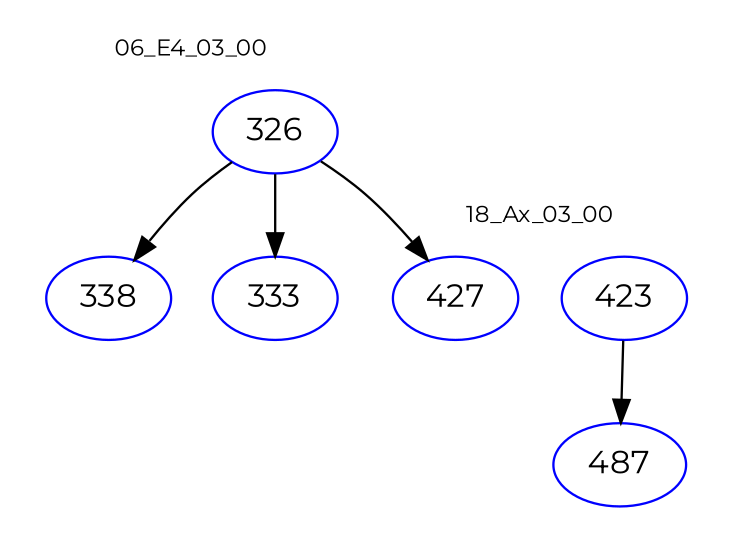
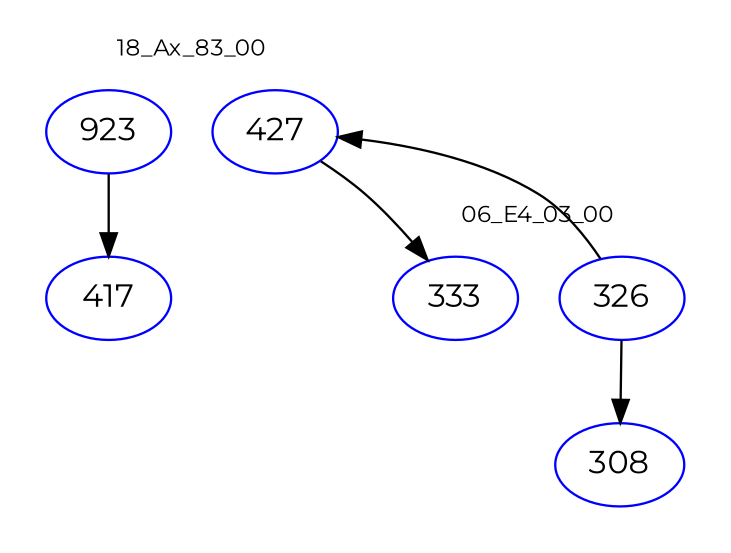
edge "326" -> "333": now "427" -> "333"
cluster "18_Ax_03_00": label "18_Ax_03_00" -> "18_Ax_83_00"
node "338": label "338" -> "308"
node "423": label "423" -> "923"
node "487": label "487" -> "417"
